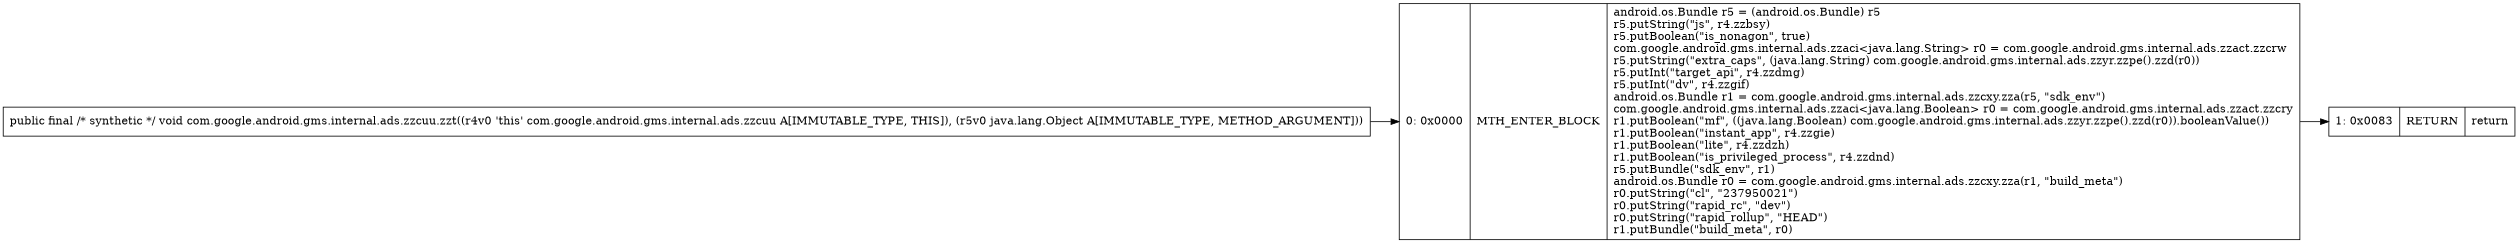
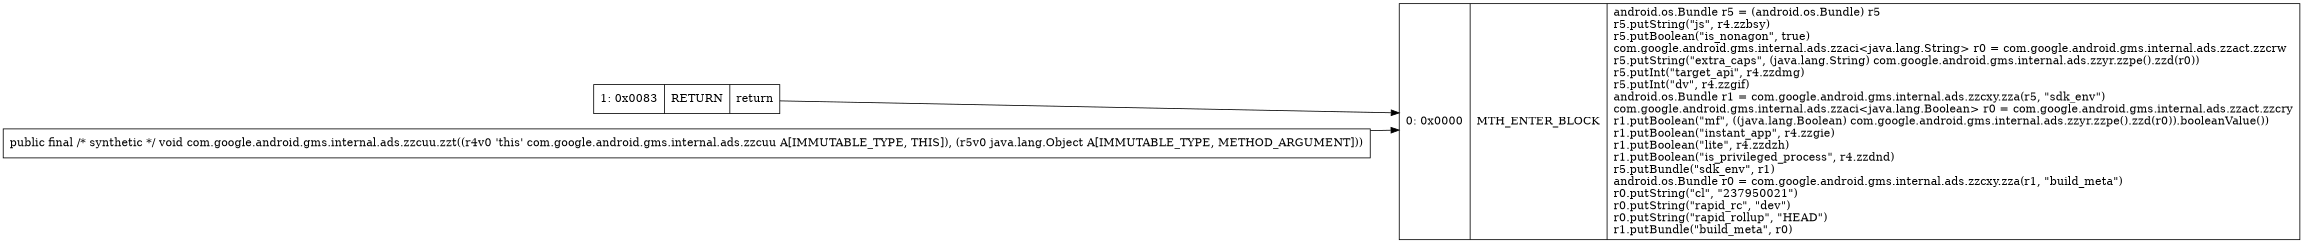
edge "0: 0x0000" -> "1: 0x0083": reversed
